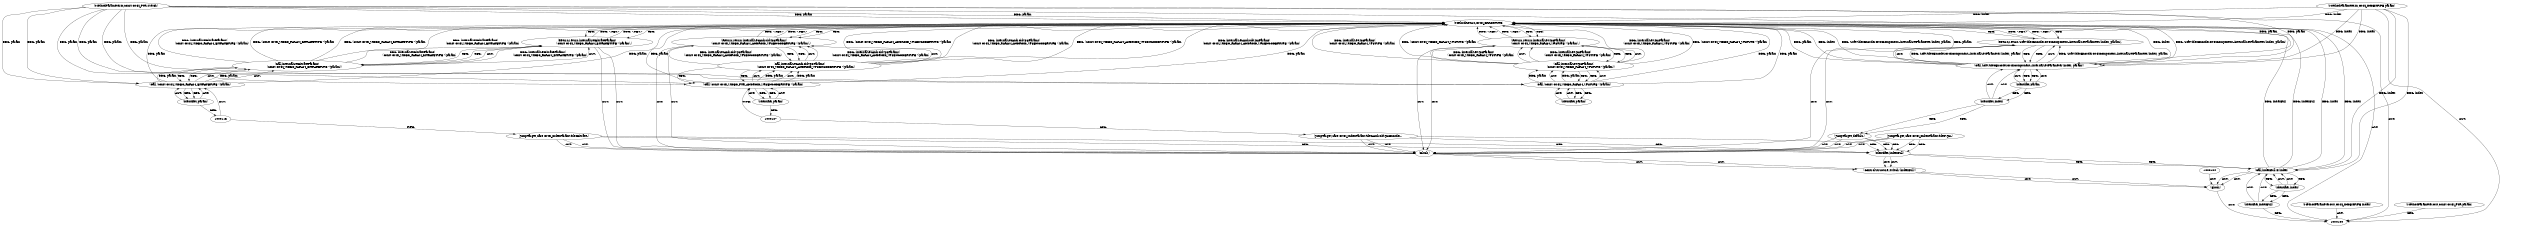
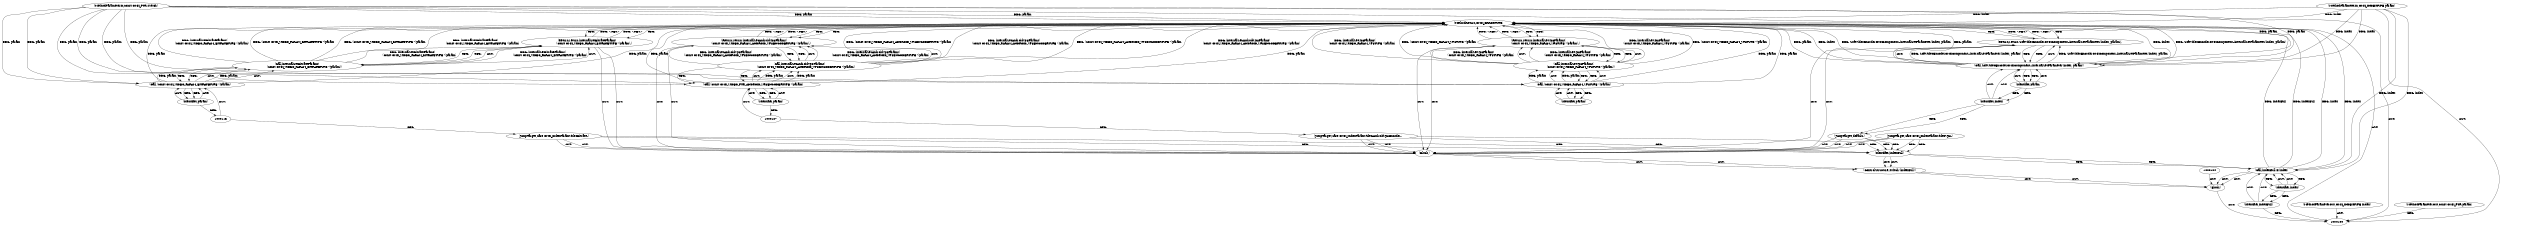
edge "1000127" -> "(Call,(const OMX_VIDEO_PTR_ANDROID_VP8ENCODERTYPE *)param)": label "TYPE: " -> "AST: "
edge "1000115" -> "(JumpTarget,case OMX_IndexParamVideoBitrate:)": label "TYPE: " -> "CFG: "
